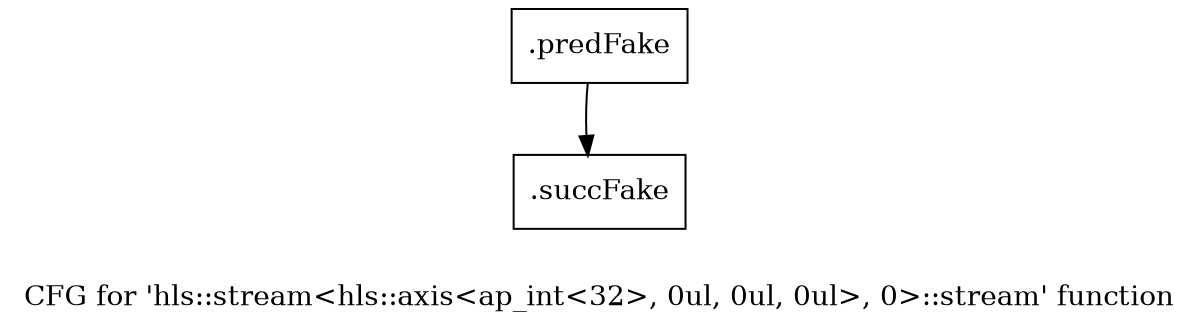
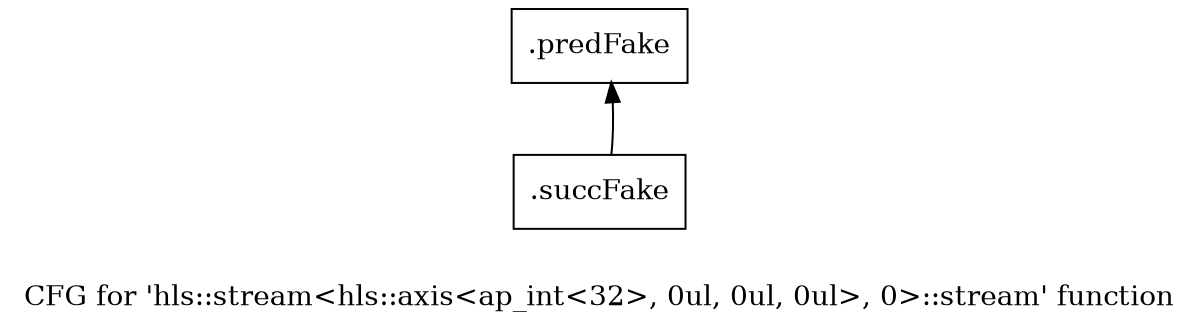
edge ".predFake" -> ".succFake": reversed
